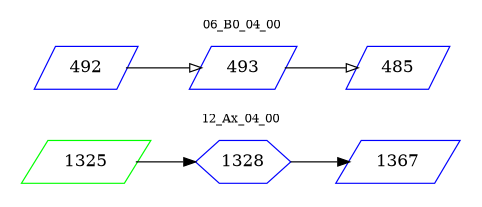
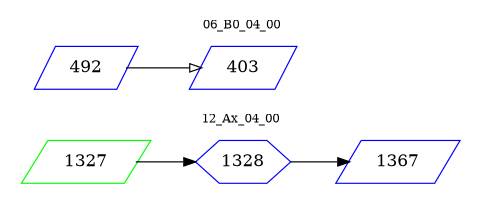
node "493": label "493" -> "403"
node "485": removed
node "1325": label "1325" -> "1327"
